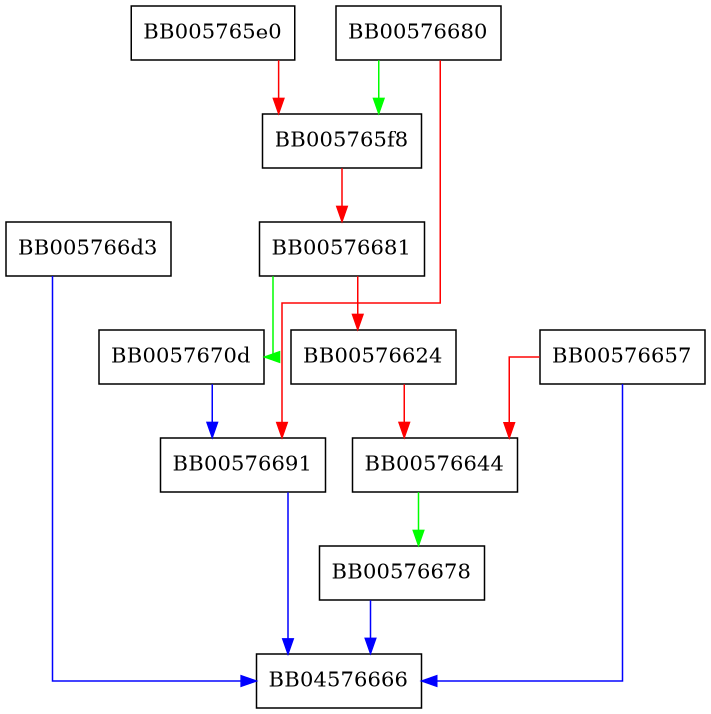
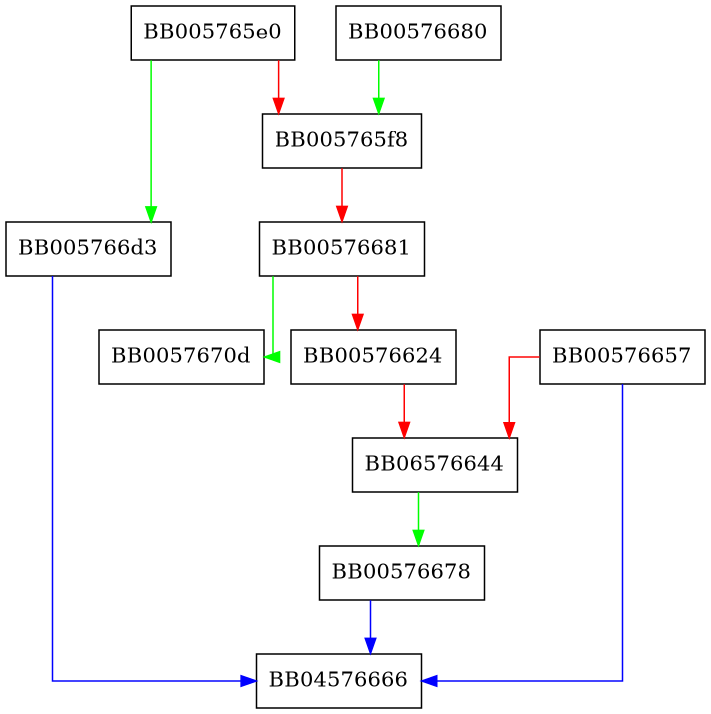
edge "BB005765e0" -> "BB005766d3": added
node "BB00576691": removed
node "BB00576644": label "BB00576644" -> "BB06576644"
